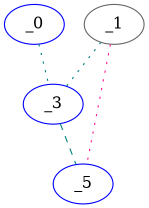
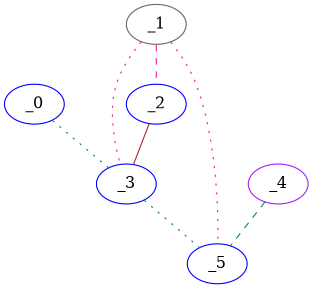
edge "_1" -- "_3": color teal -> deeppink
node "_2": added
edge "_3" -- "_5": style dashed -> dotted
node "_4": added
